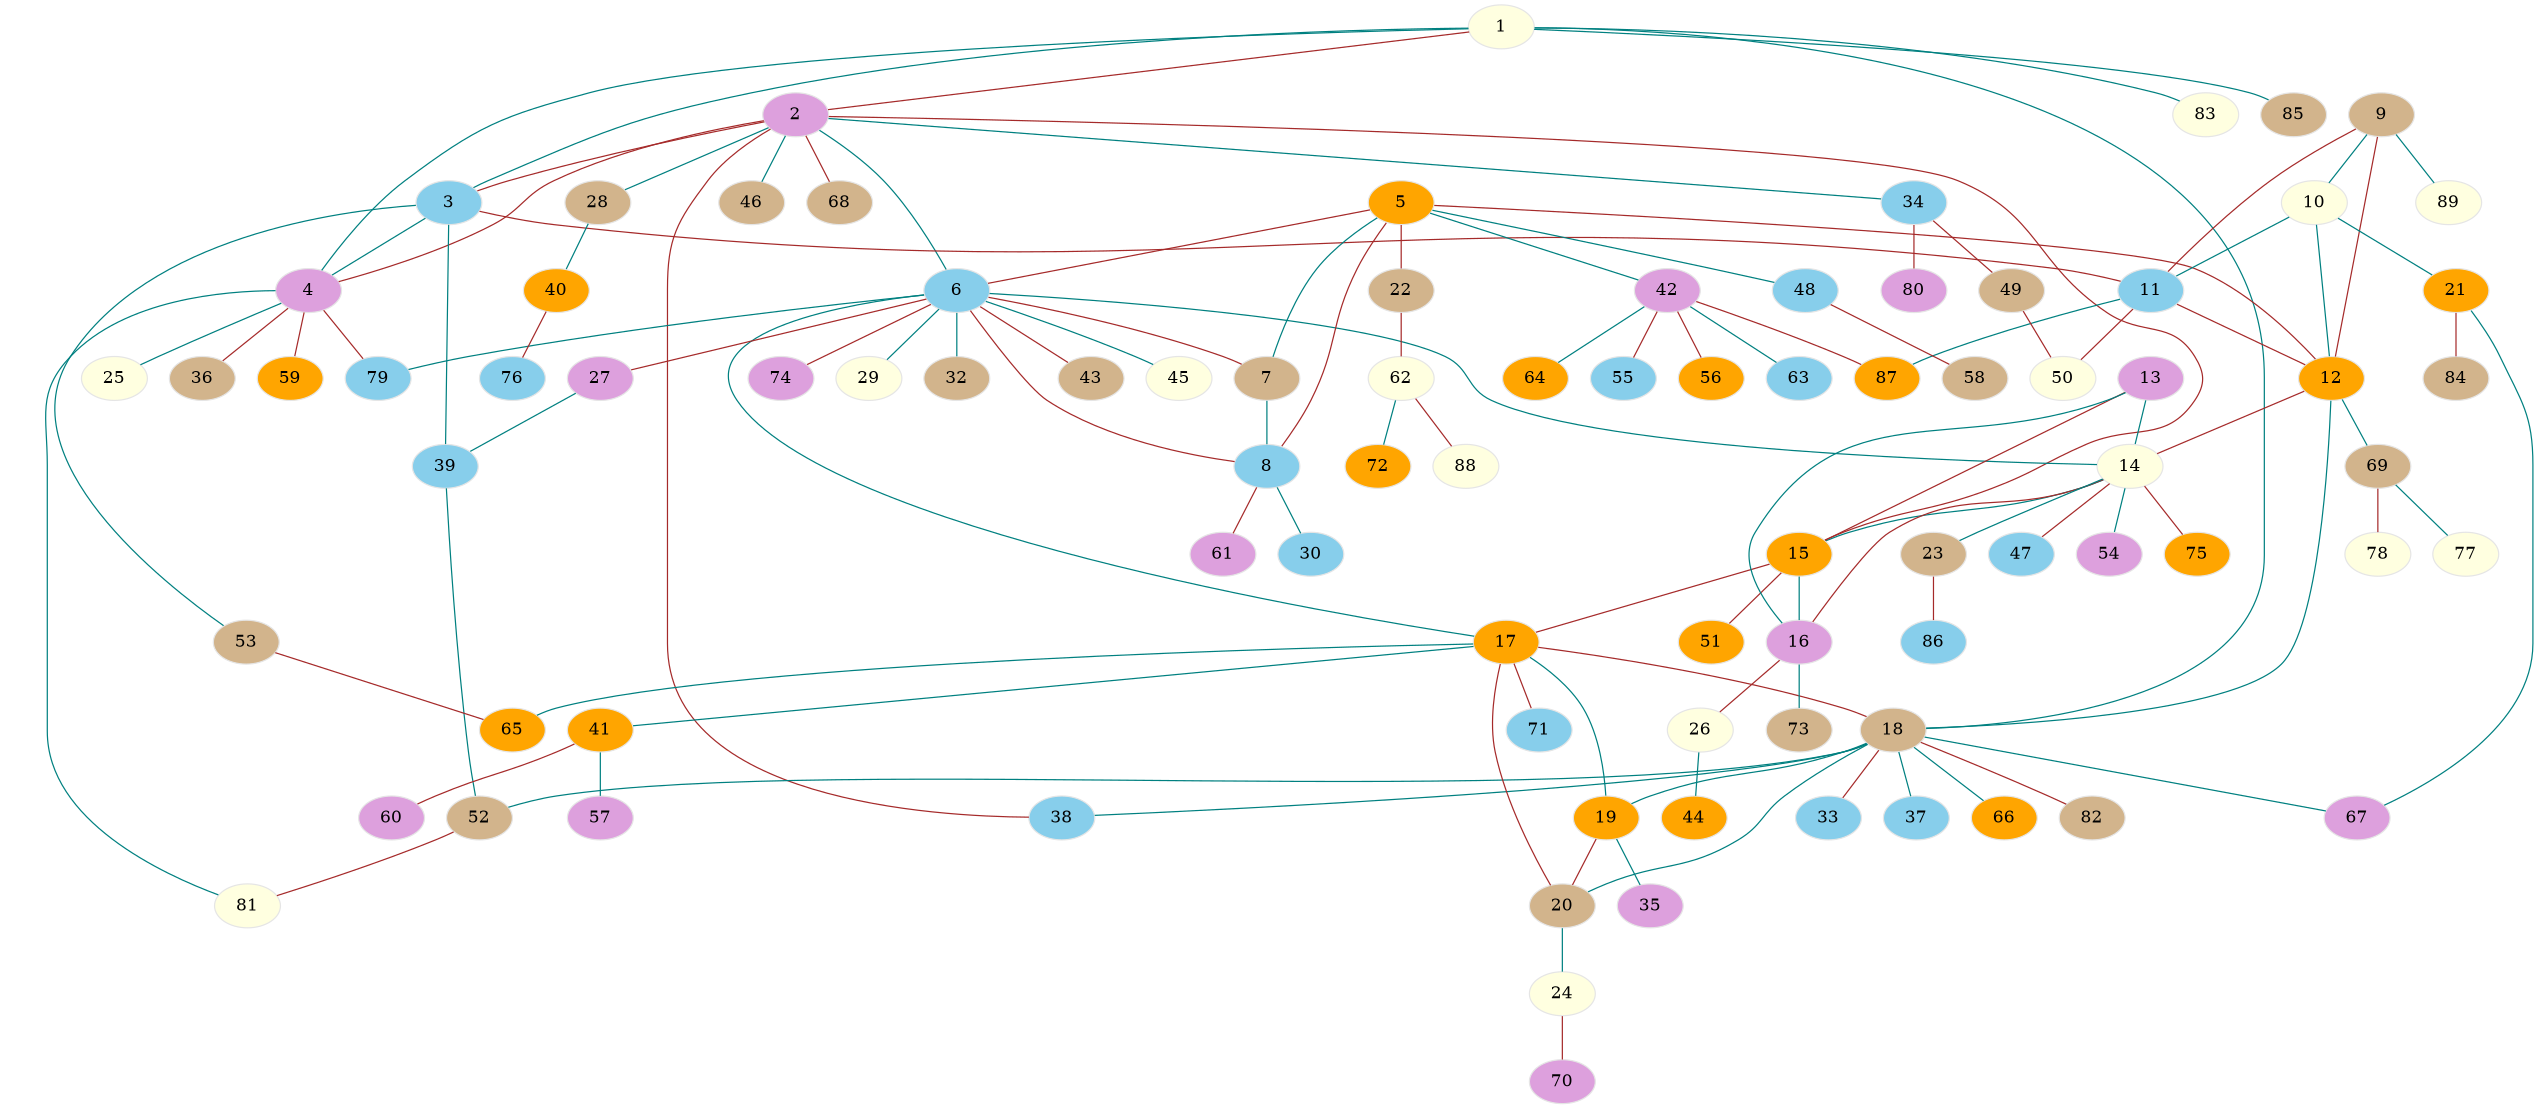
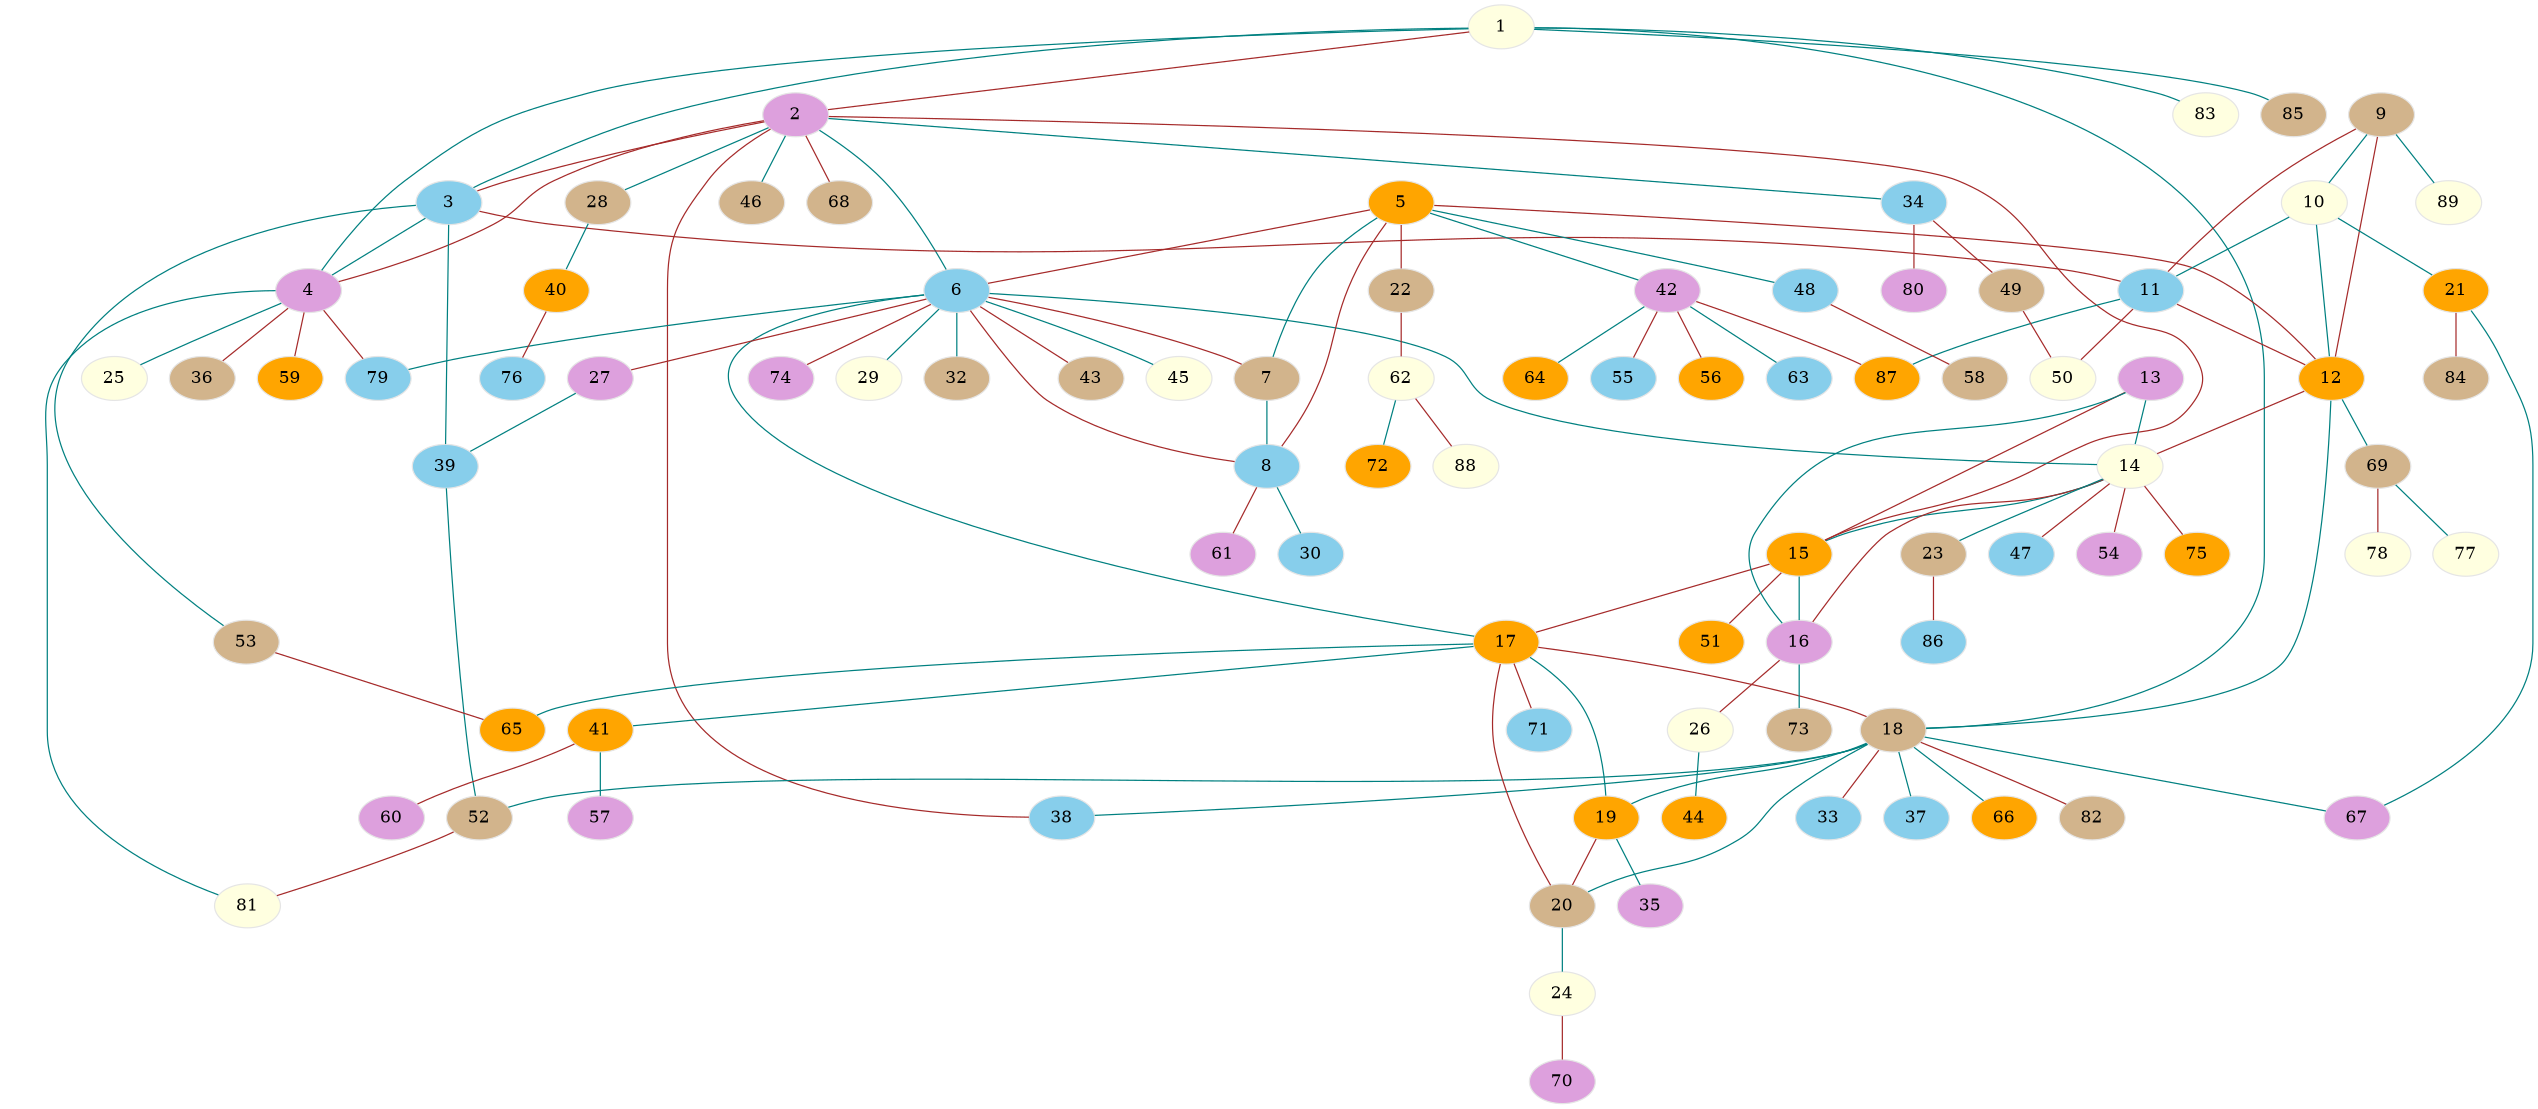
edge "14" -- "54": color teal -> brown
